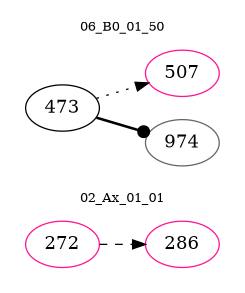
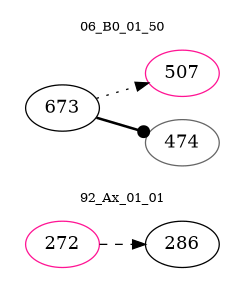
node "473": label "473" -> "673"
node "974": label "974" -> "474"
cluster "02_Ax_01_01": label "02_Ax_01_01" -> "92_Ax_01_01"
node "286": color deeppink -> black
